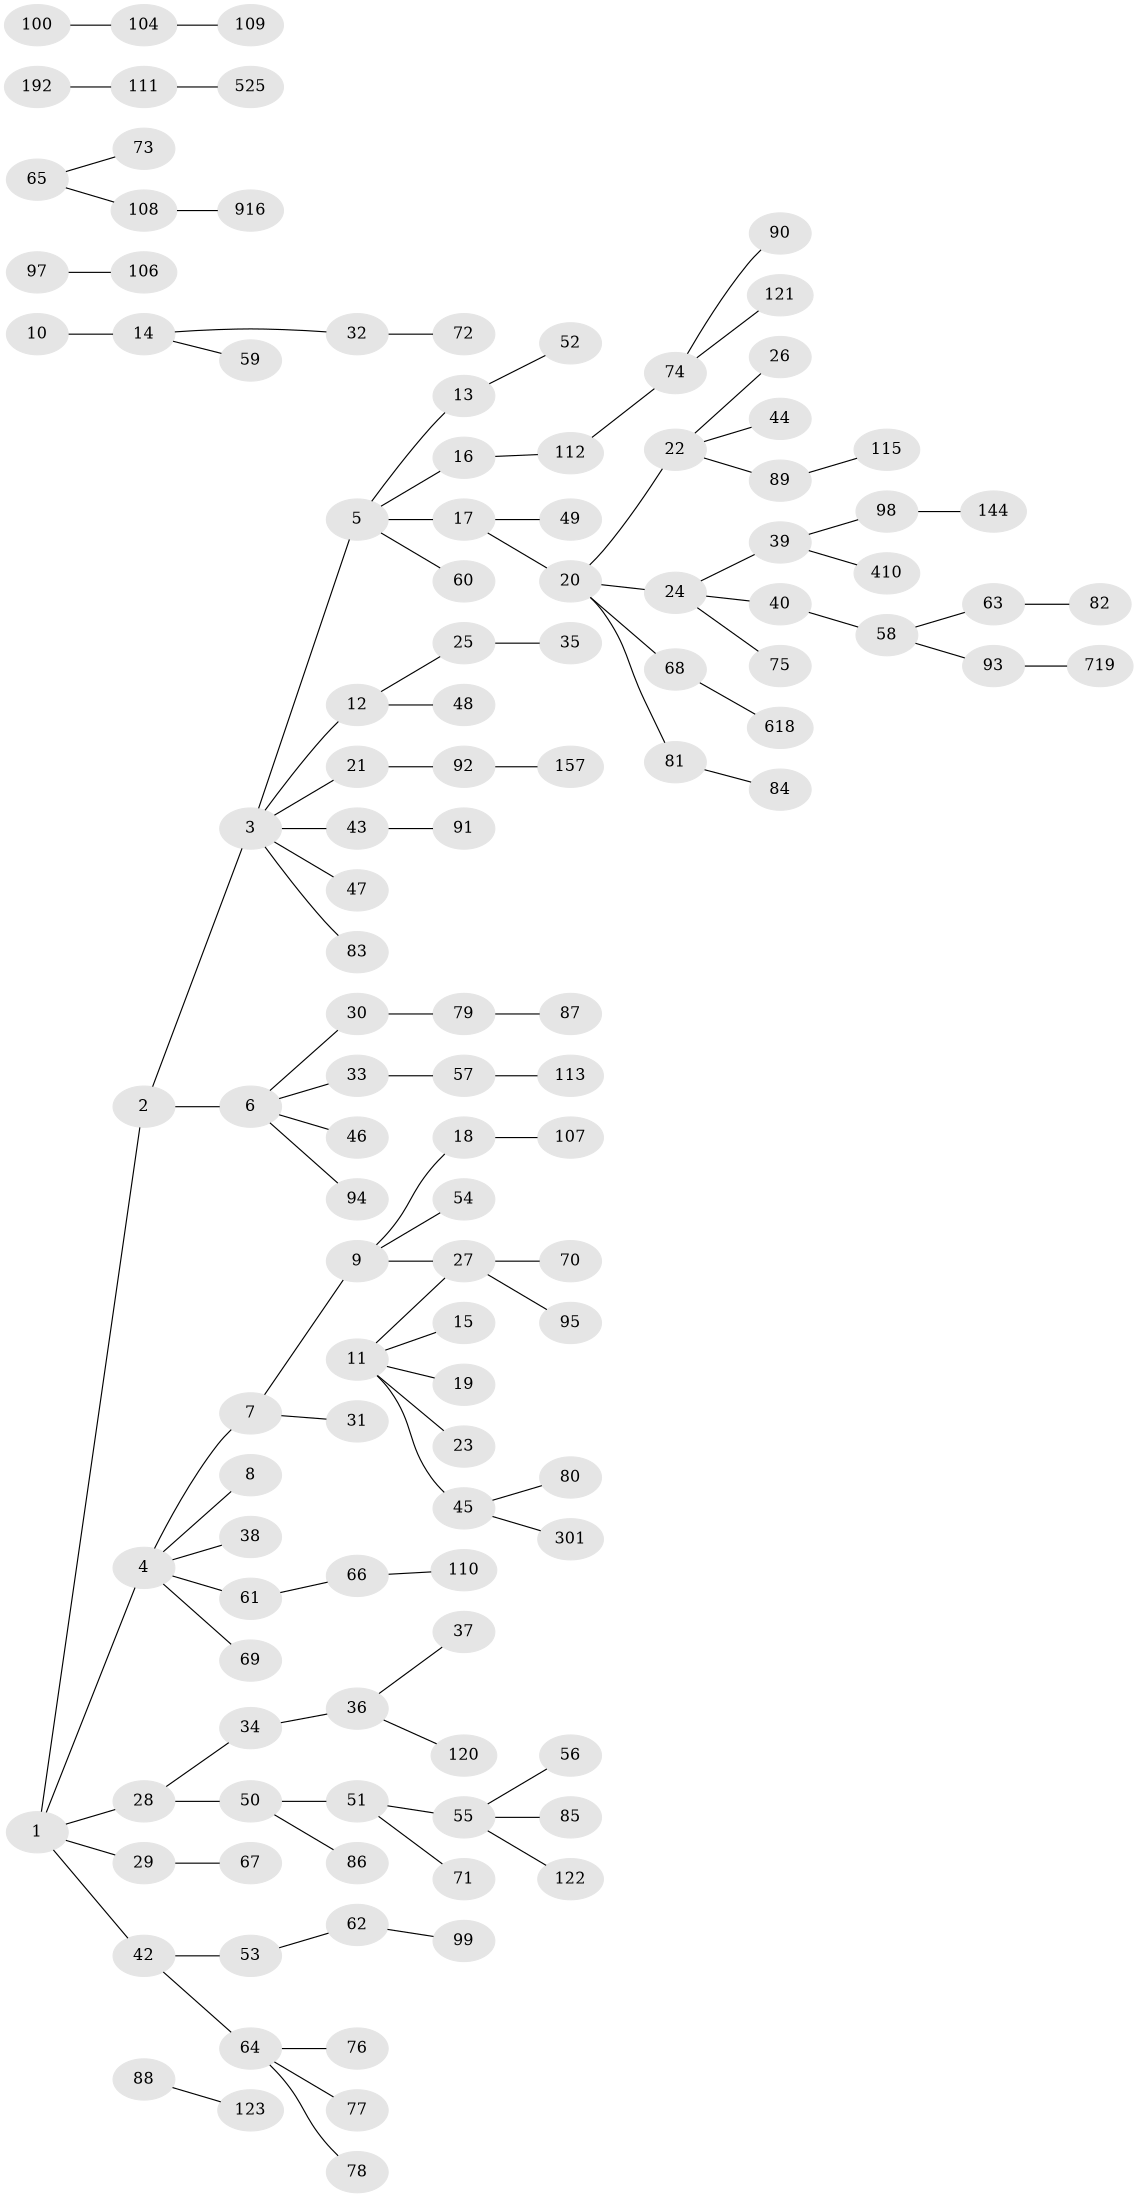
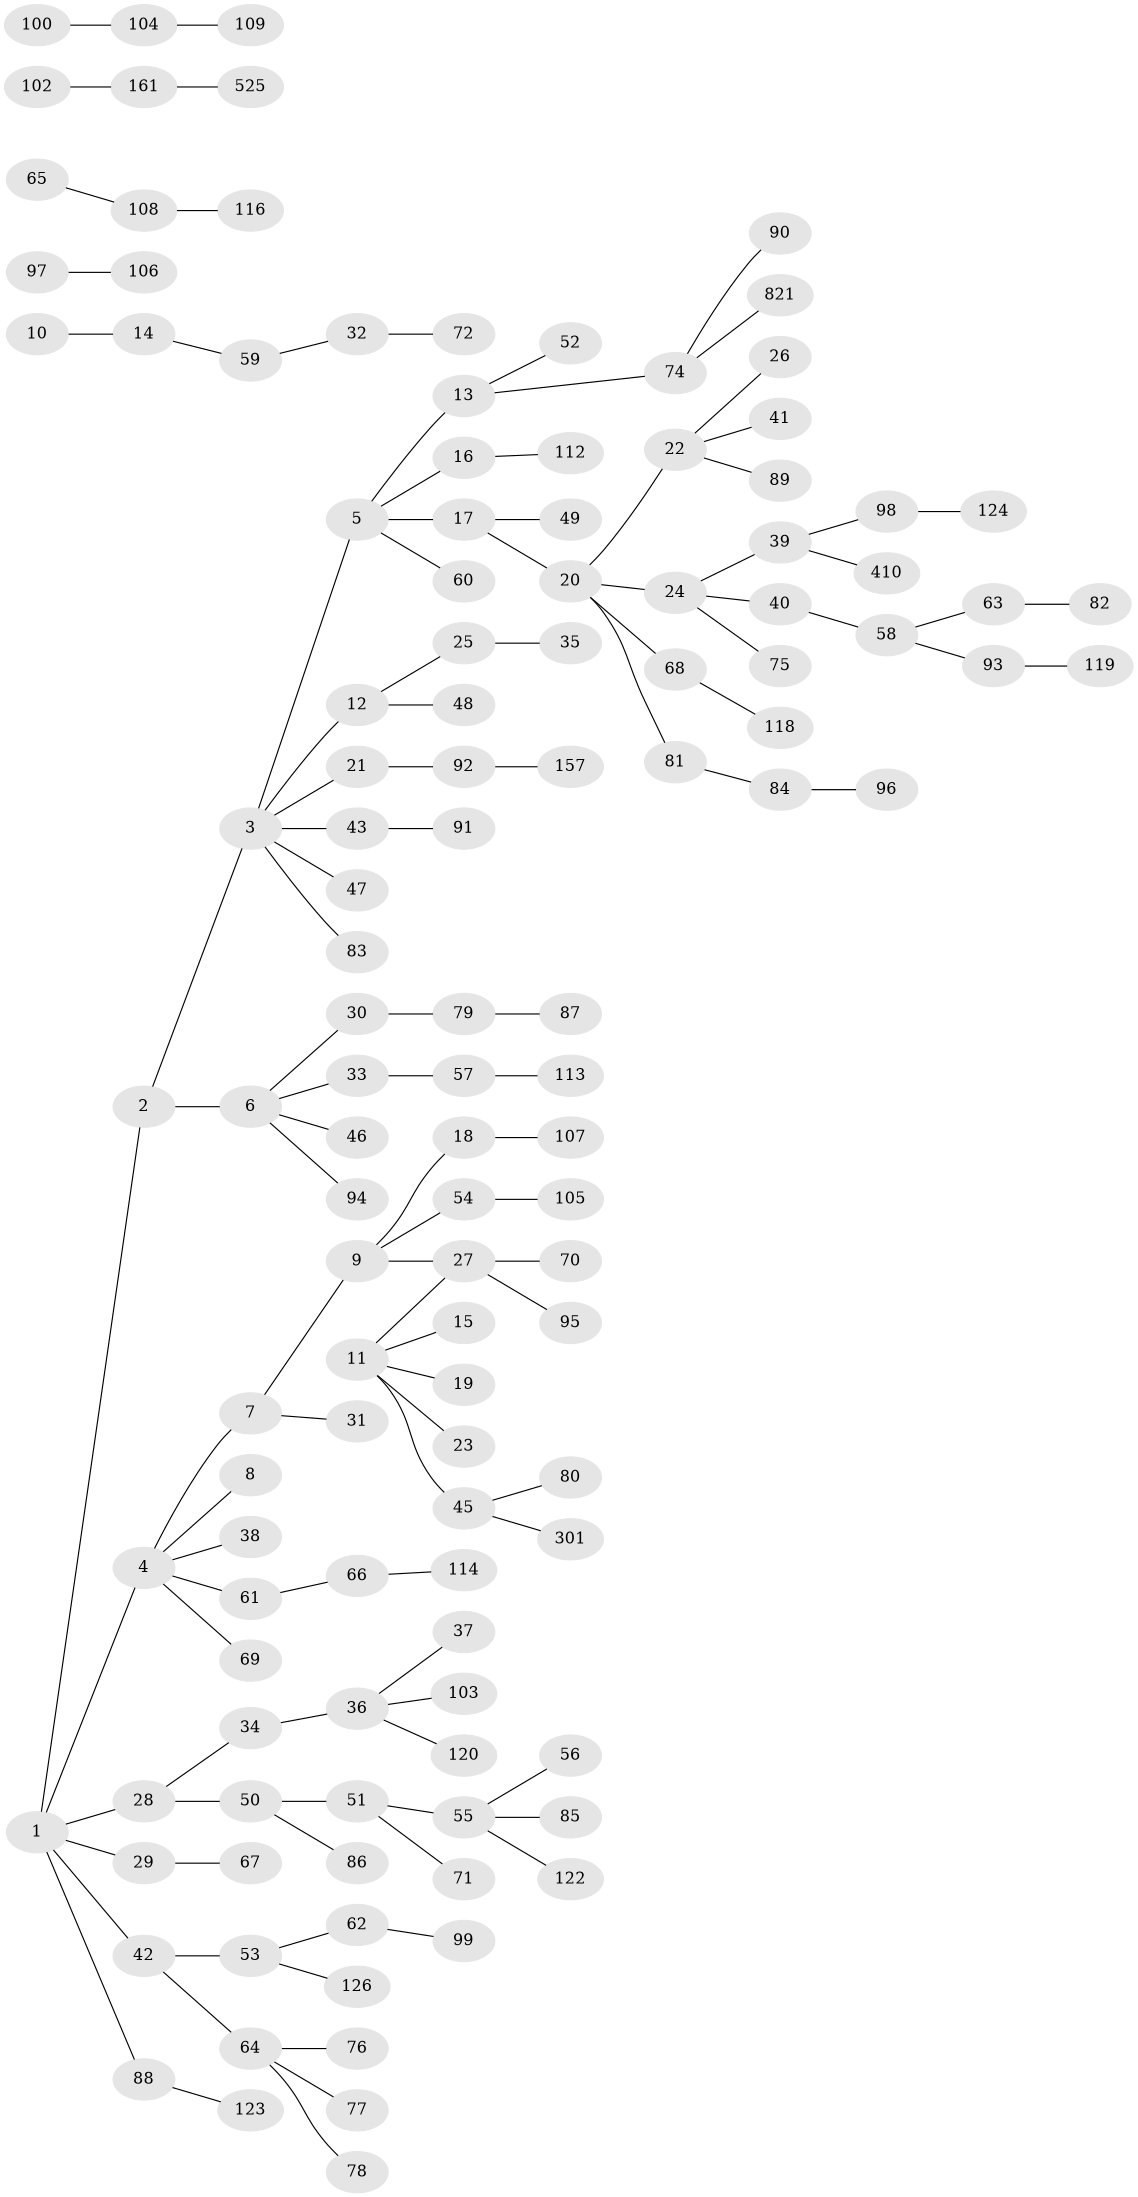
node "192": label "192" -> "102"
node "111": label "111" -> "161"
node "73": removed
node "916": label "916" -> "116"
node "121": label "121" -> "821"
edge "14" -- "32": now "59" -- "32"
edge "74" -- "112": now "74" -- "13"
node "44": label "44" -> "41"
node "115": removed
node "144": label "144" -> "124"
node "719": label "719" -> "119"
node "618": label "618" -> "118"
node "96": added
node "105": added
node "110": label "110" -> "114"
node "103": added
edge "1" -- "88": added
node "126": added
